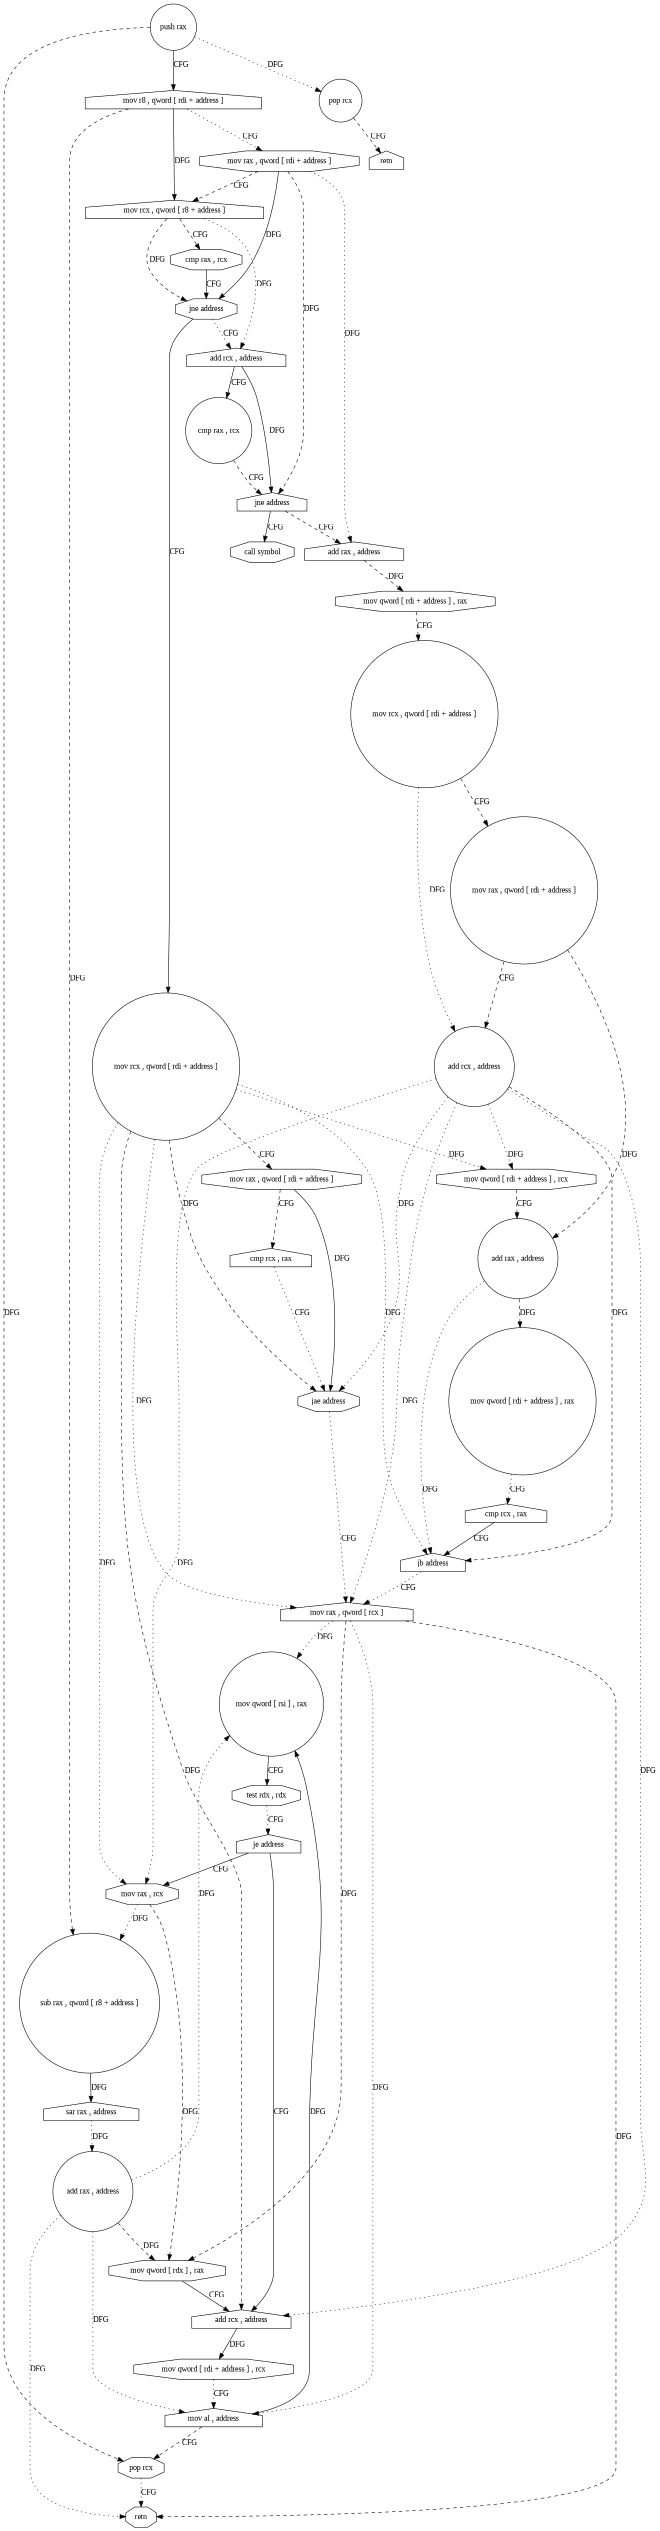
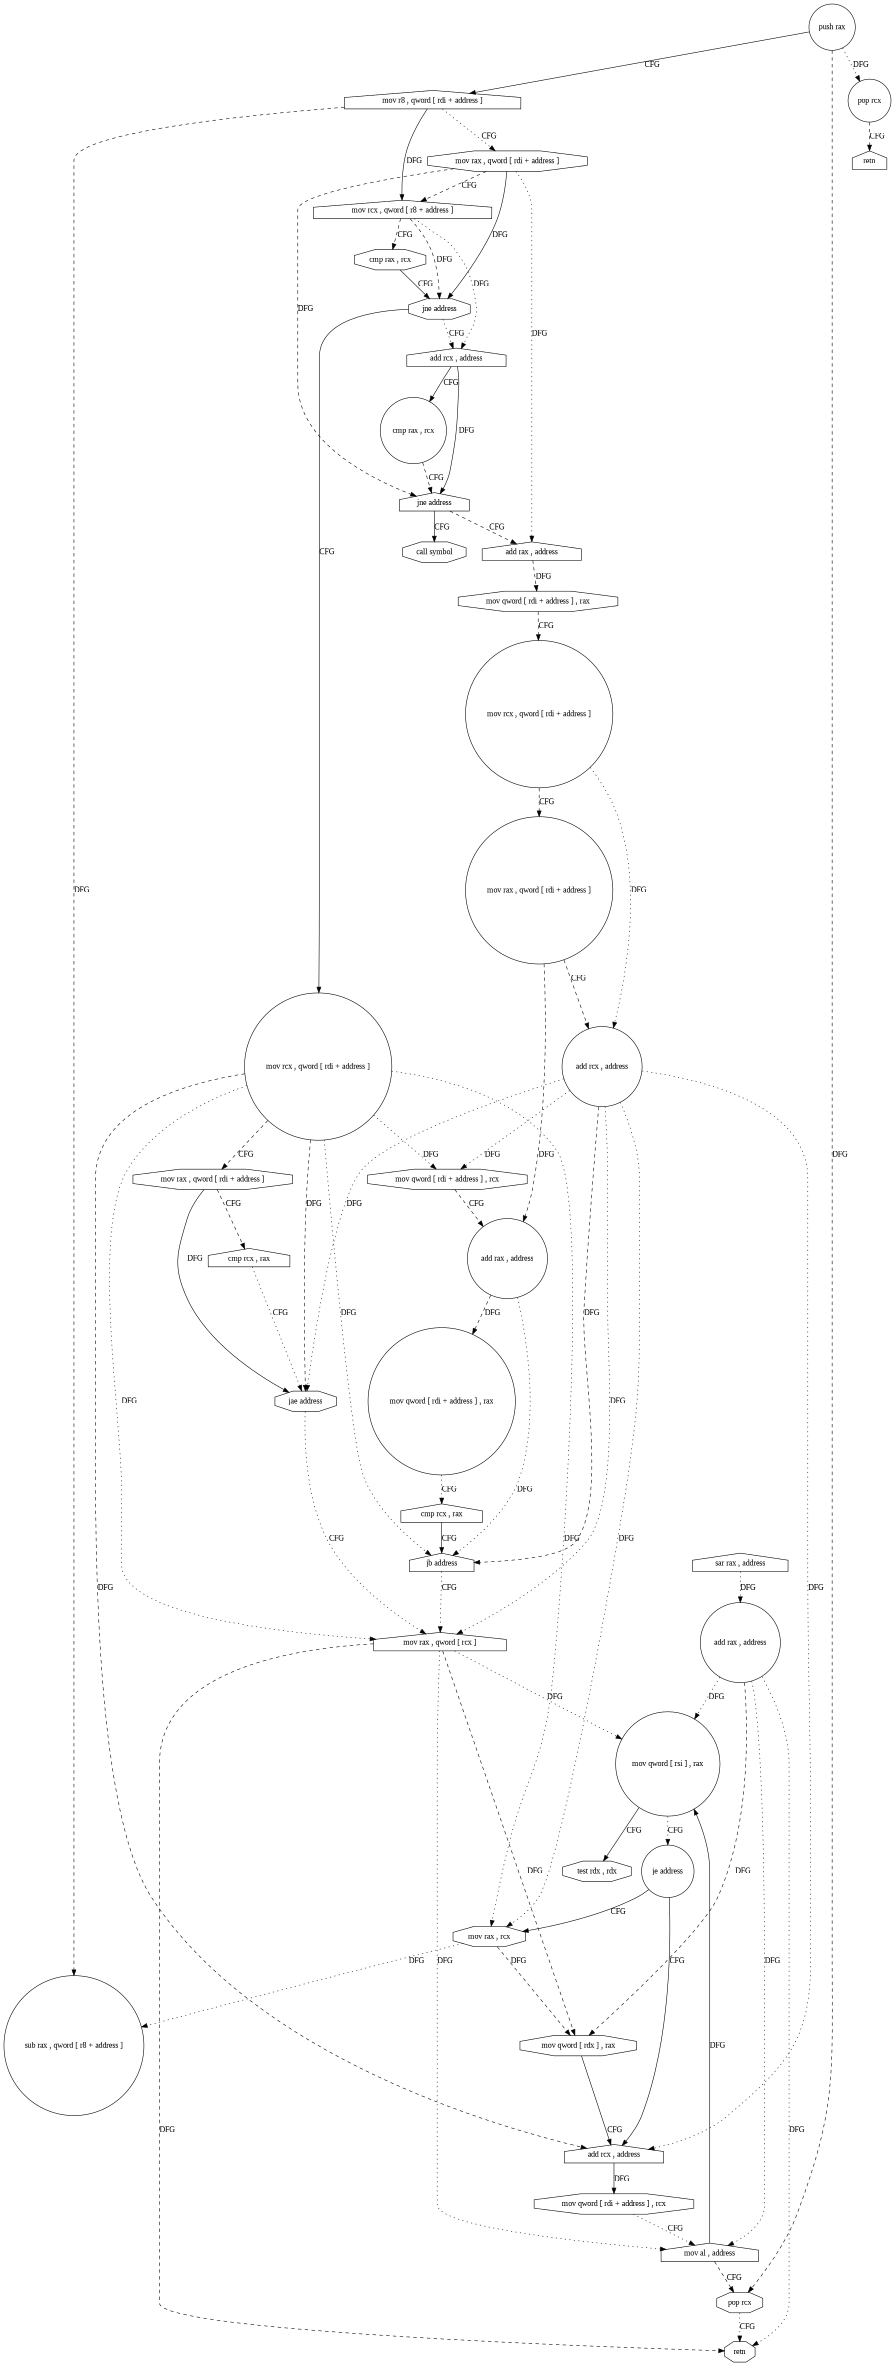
edge "test rdx , rdx" -> "je address": now "mov qword [ rsi ] , rax" -> "je address"
node "je address": shape house -> circle
edge "sub rax , qword [ r8 + address ]" -> "sar rax , address": removed, label "DFG"
